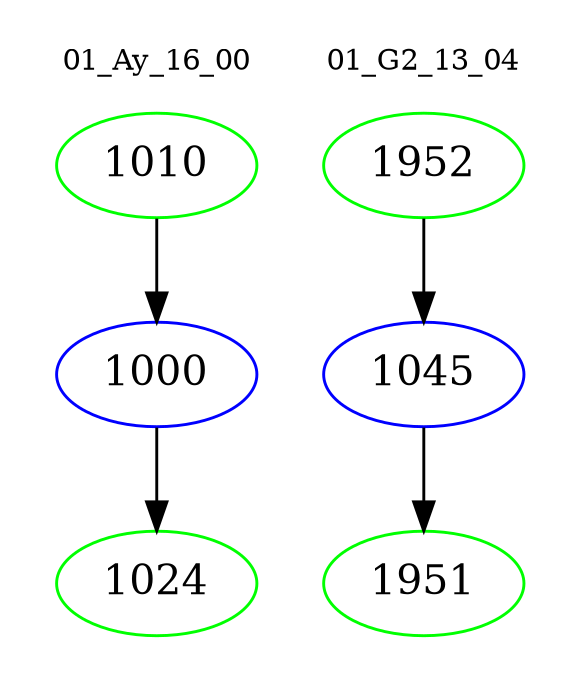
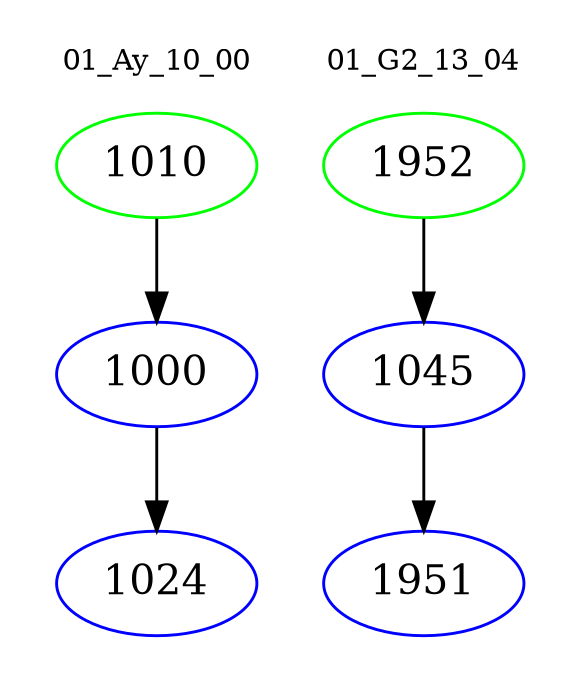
cluster "01_Ay_16_00": label "01_Ay_16_00" -> "01_Ay_10_00"
node "1024": color green -> blue
node "1951": color green -> blue
